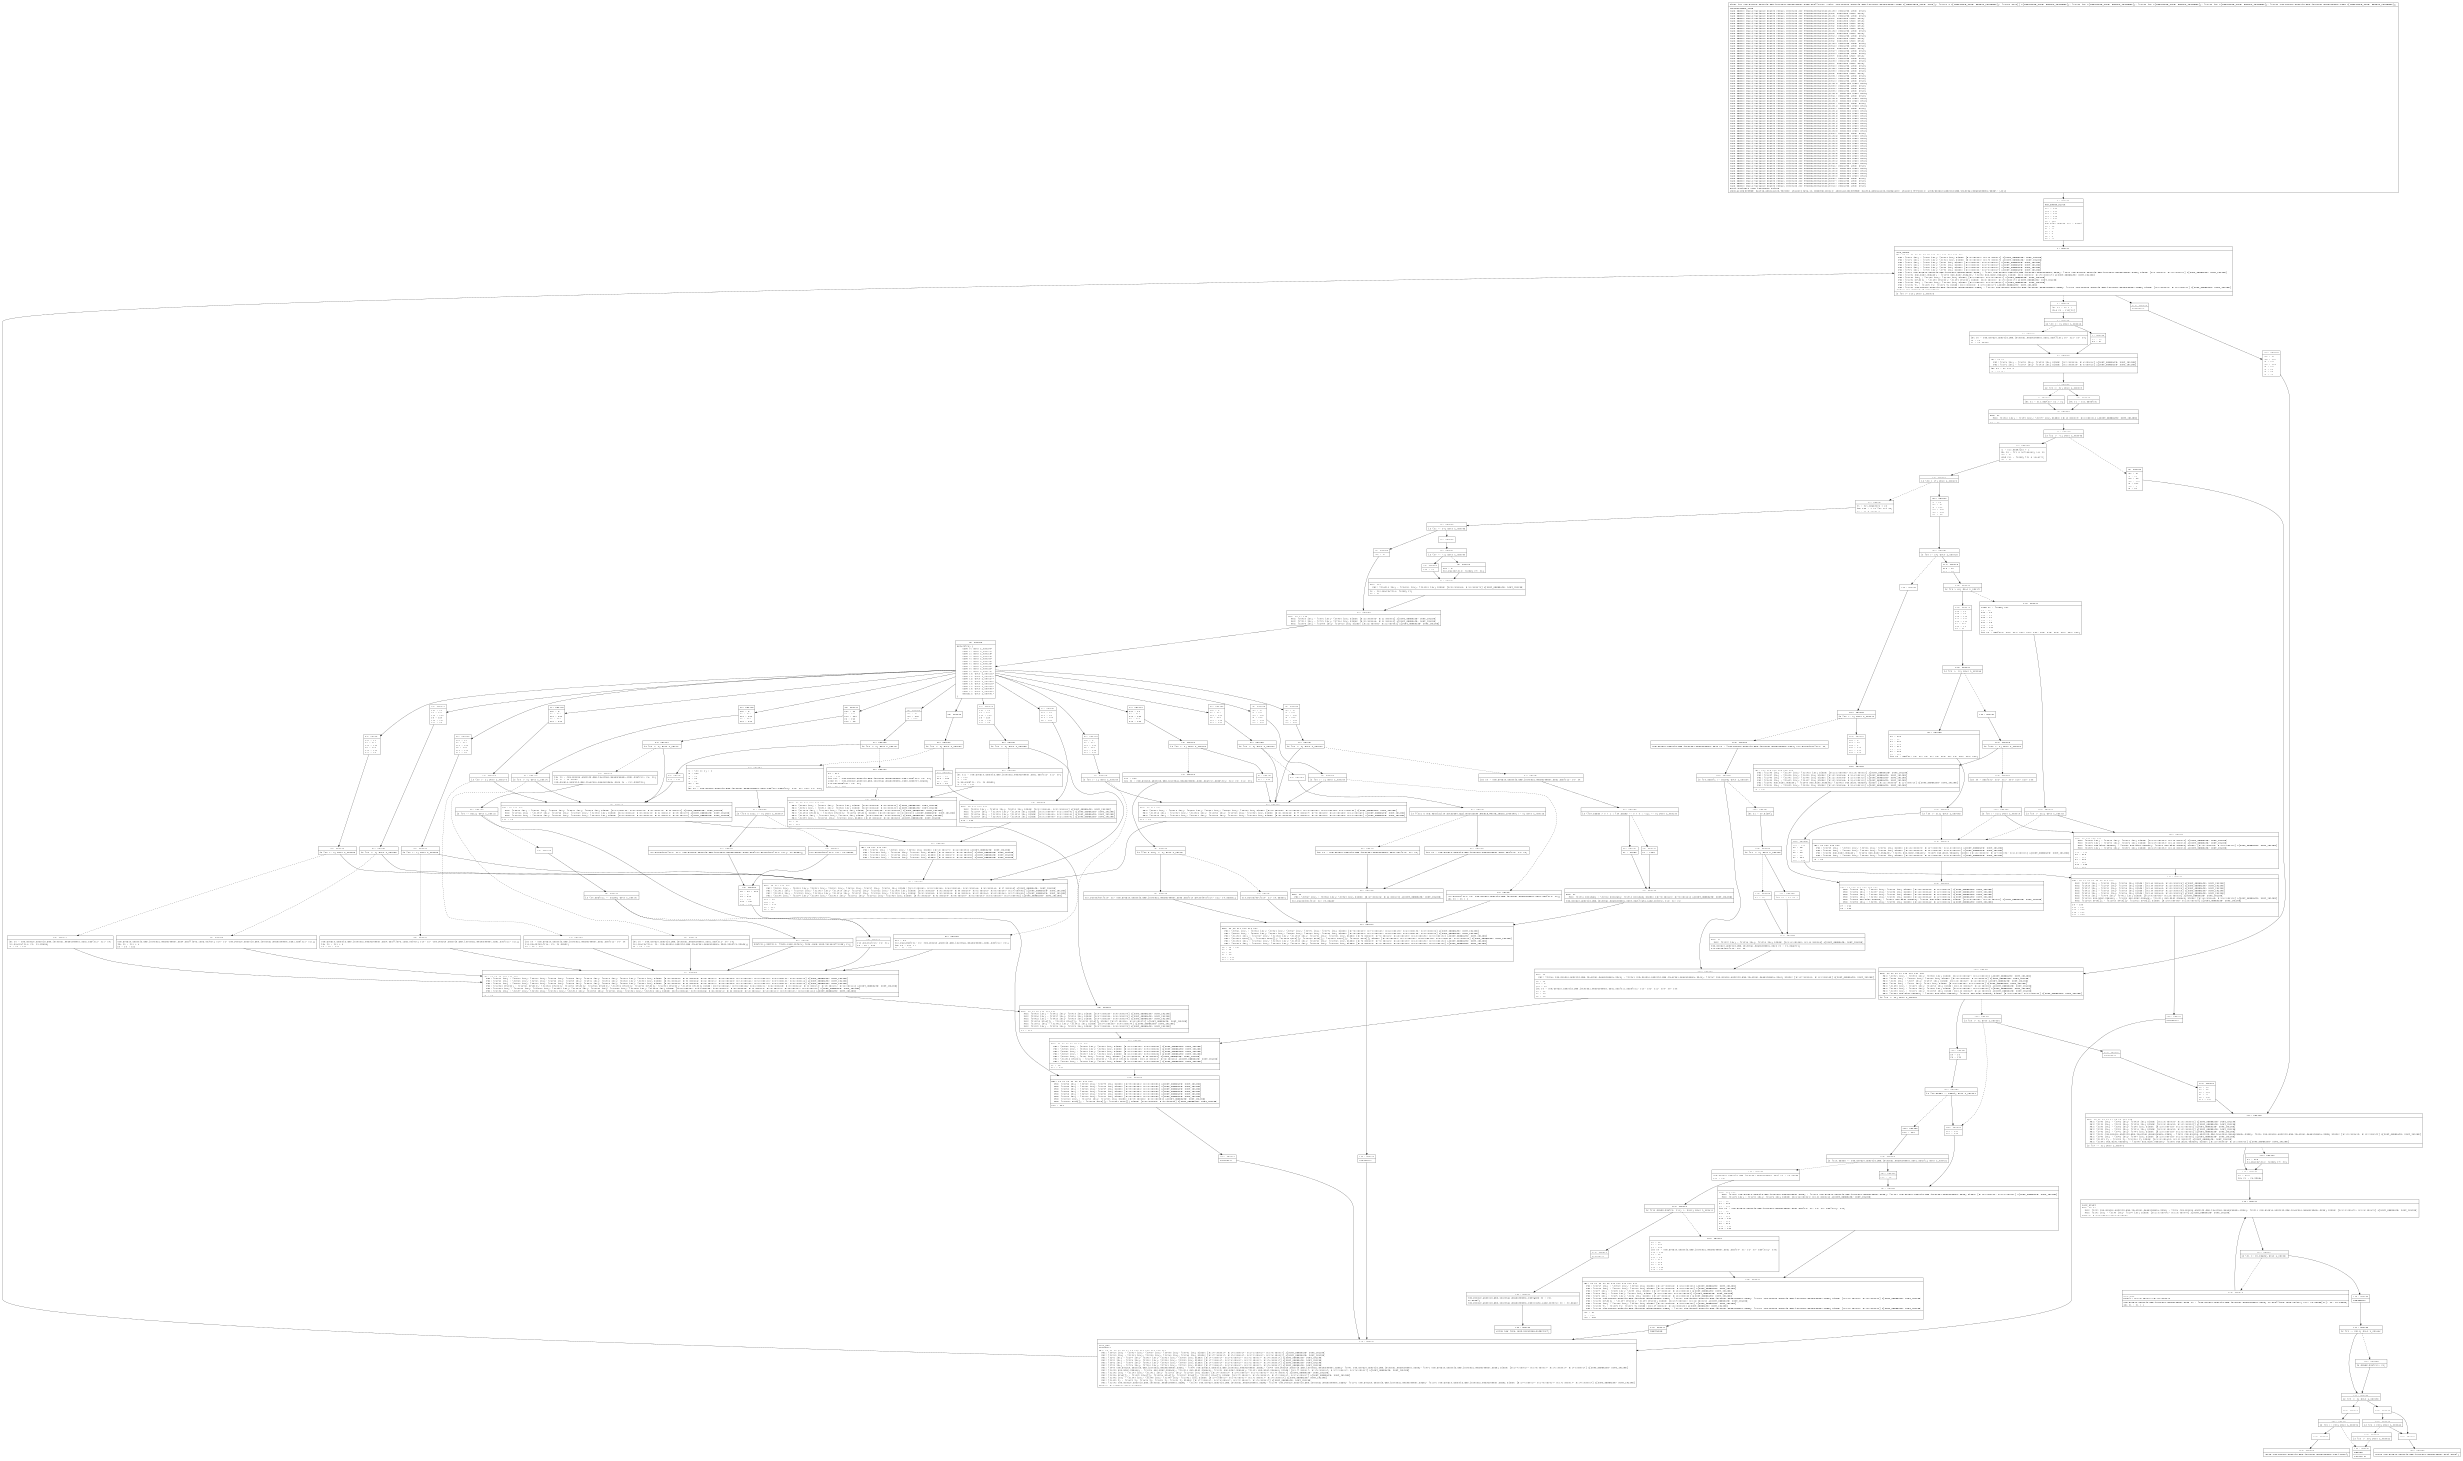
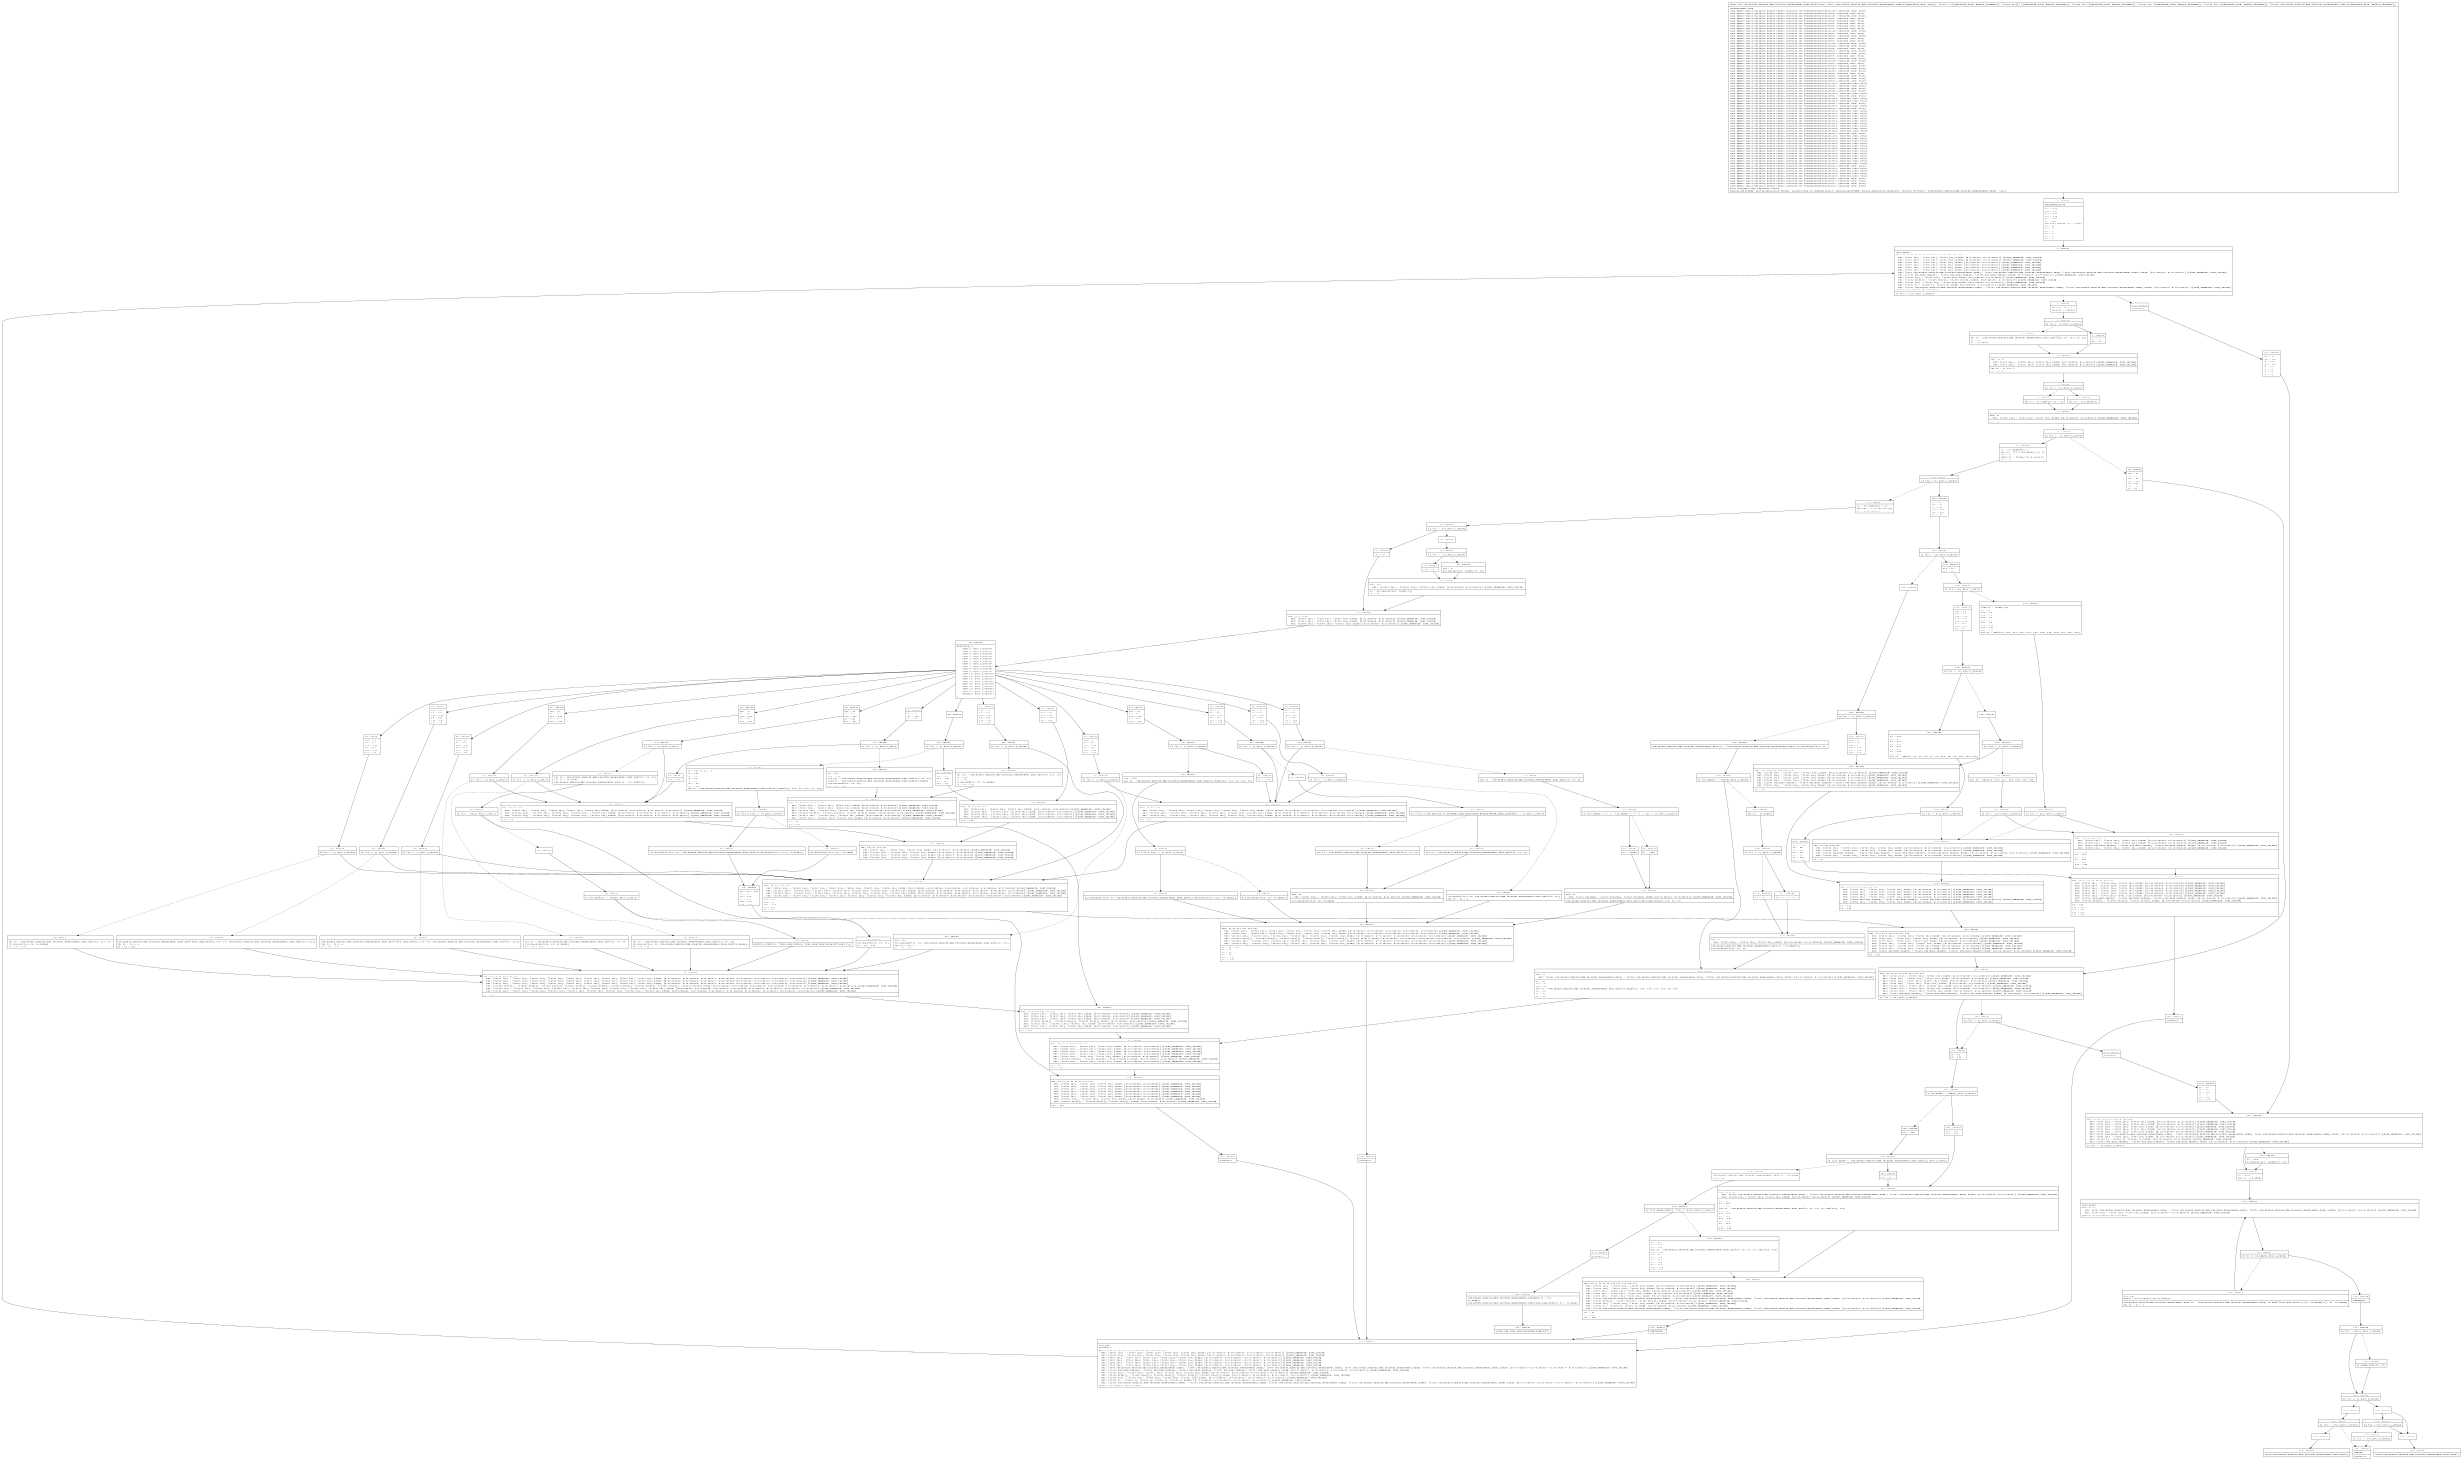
node "130: 0x03a7": added
edge "134: 0x03c9" -> "146: 0x0424": now "134: 0x03c9" -> "136: 0x03d7"
